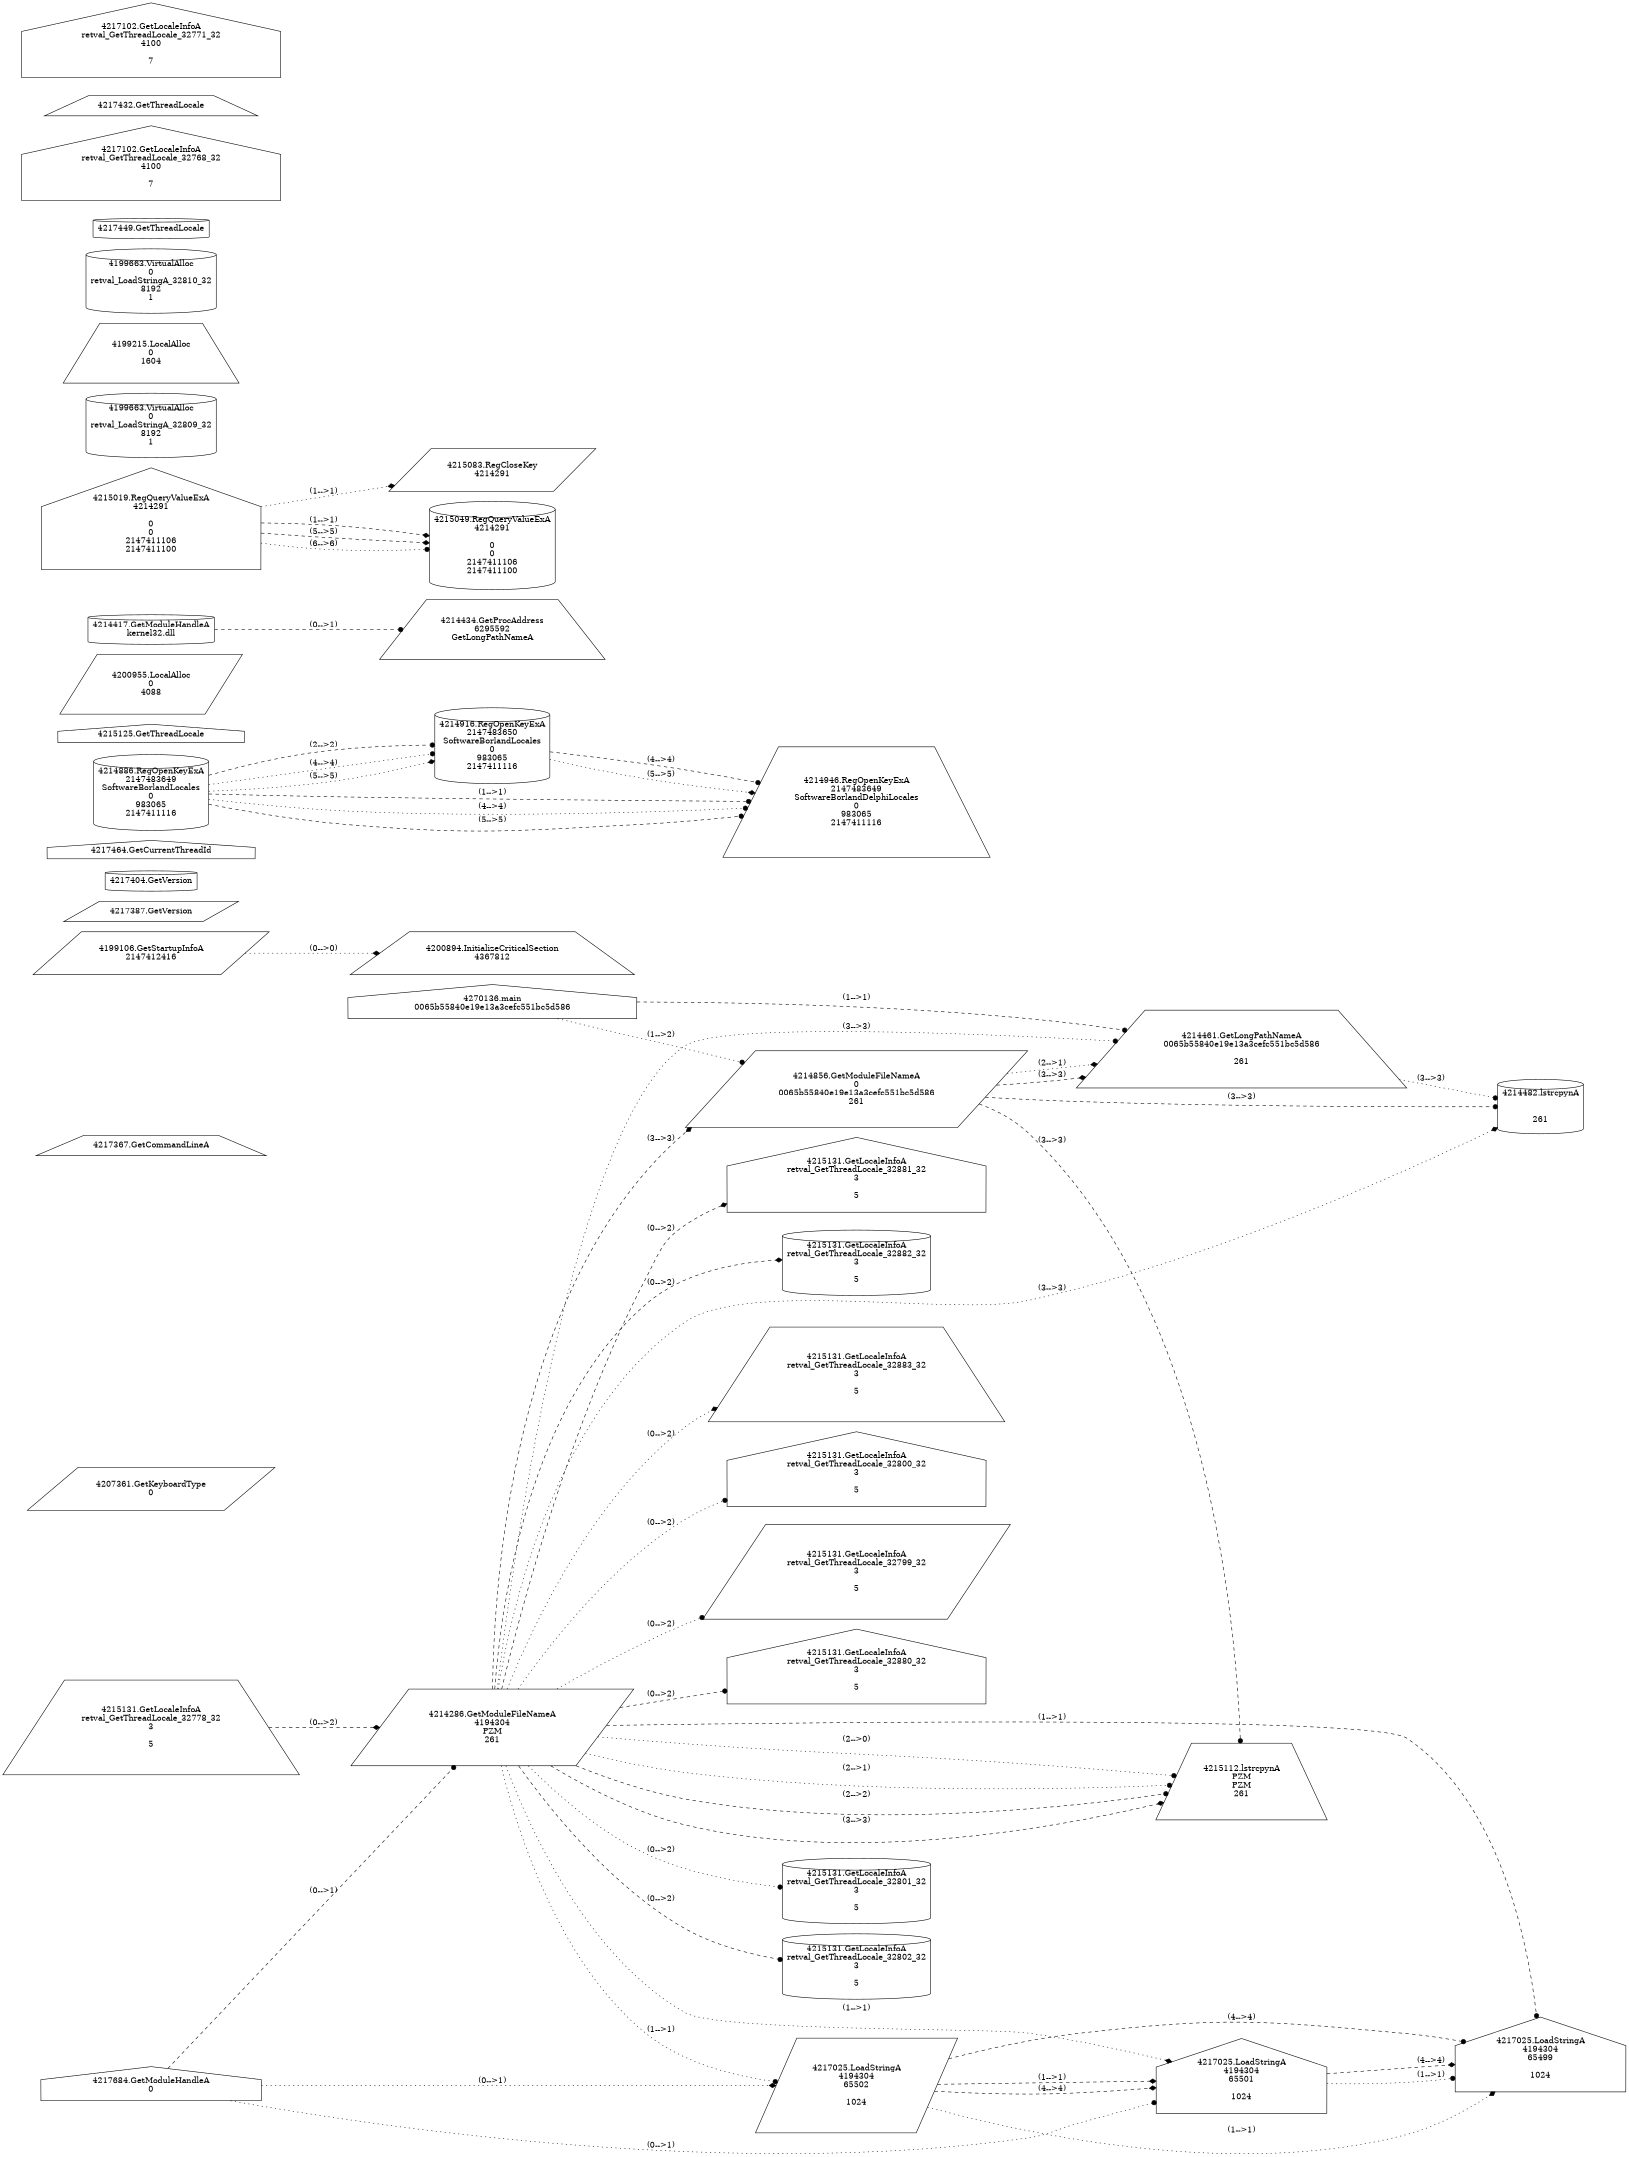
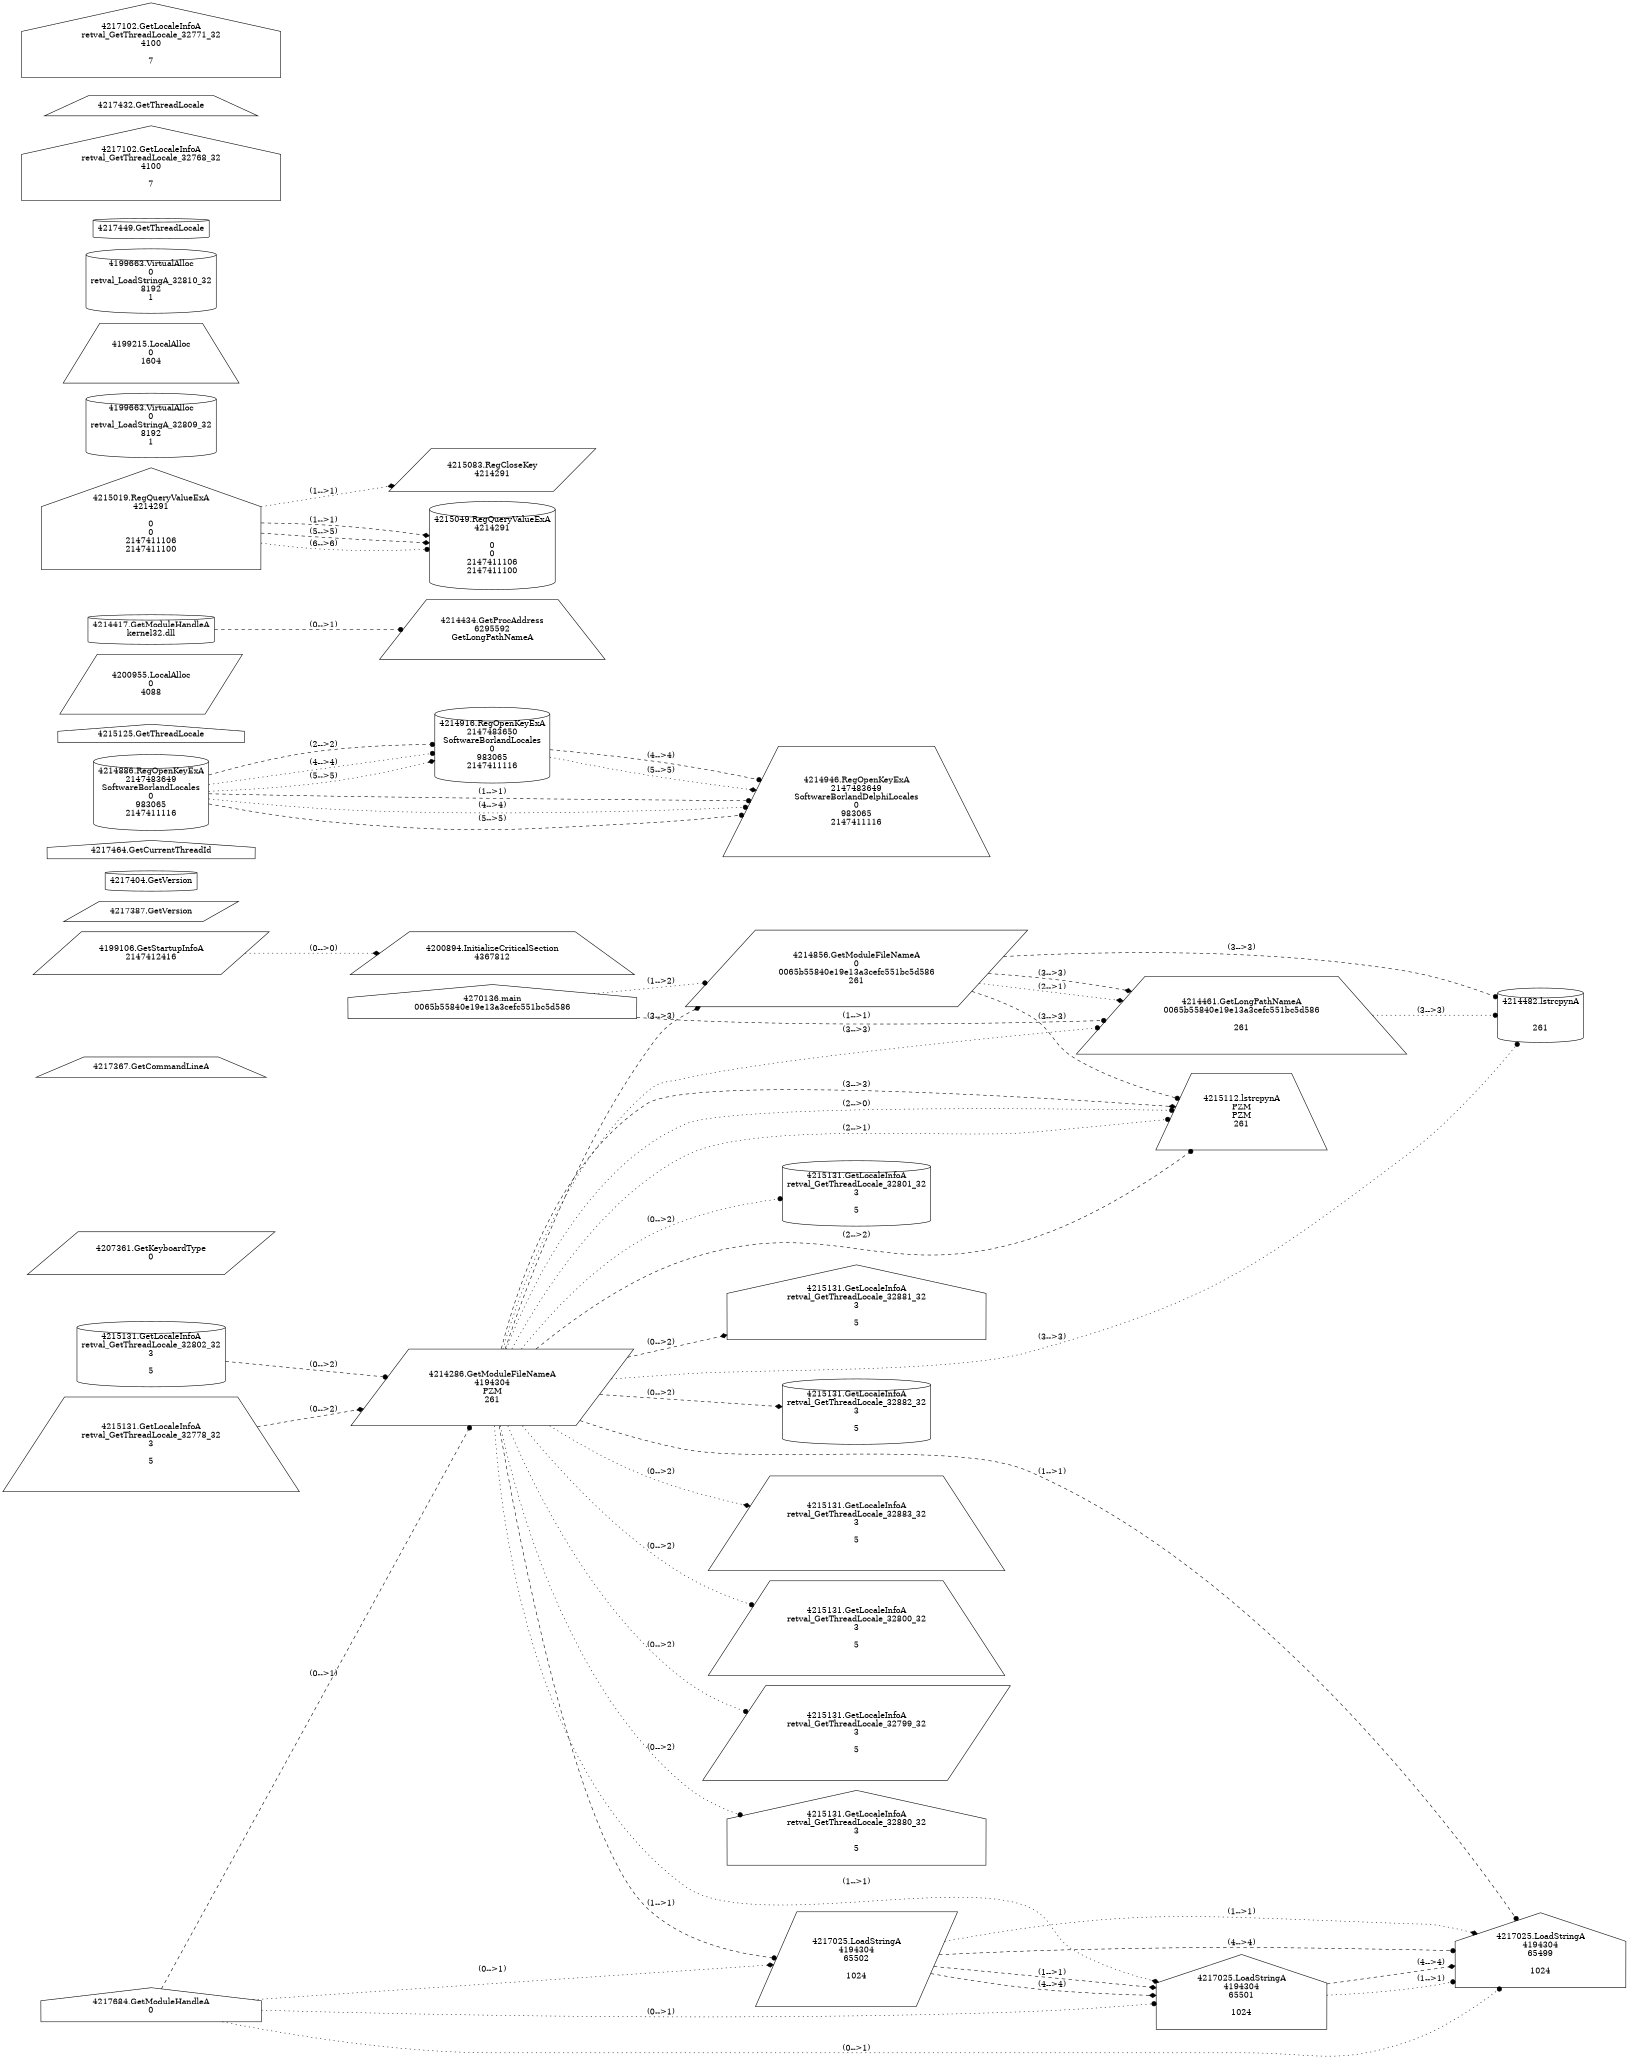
edge "4214286.GetModuleFileNameA 4194304 PZM 261" -> "4214482.lstrcpynA 261": arrowhead diamond -> dot
node "4215131.GetLocaleInfoA retval_GetThreadLocale_32800_32 3 5": shape house -> trapezium
edge "4214286.GetModuleFileNameA 4194304 PZM 261" -> "4215131.GetLocaleInfoA retval_GetThreadLocale_32880_32 3 5": style dashed -> dotted
edge "4214286.GetModuleFileNameA 4194304 PZM 261" -> "4215131.GetLocaleInfoA retval_GetThreadLocale_32802_32 3 5": reversed
edge "4214286.GetModuleFileNameA 4194304 PZM 261" -> "4217025.LoadStringA 4194304 65502 1024": style dotted -> dashed
edge "4217684.GetModuleHandleA 0" -> "4217025.LoadStringA 4194304 65499 1024": added, label "(0-->1)"
